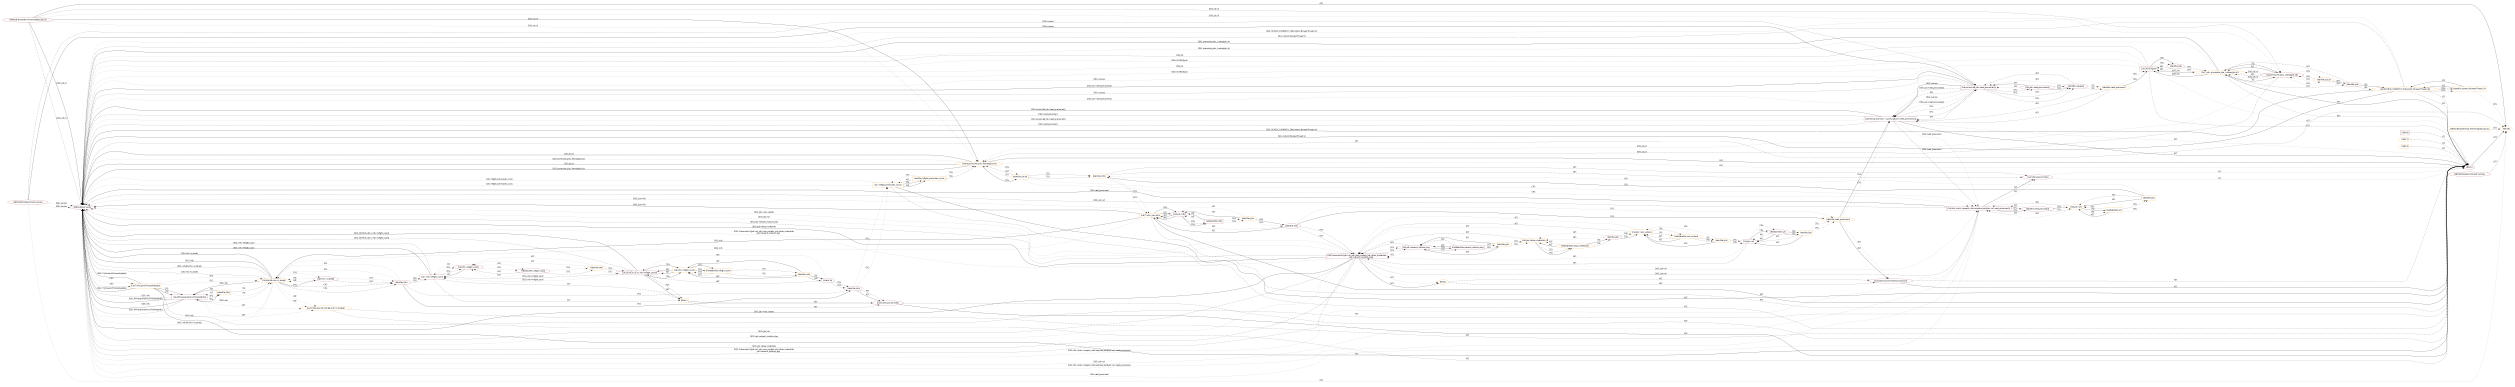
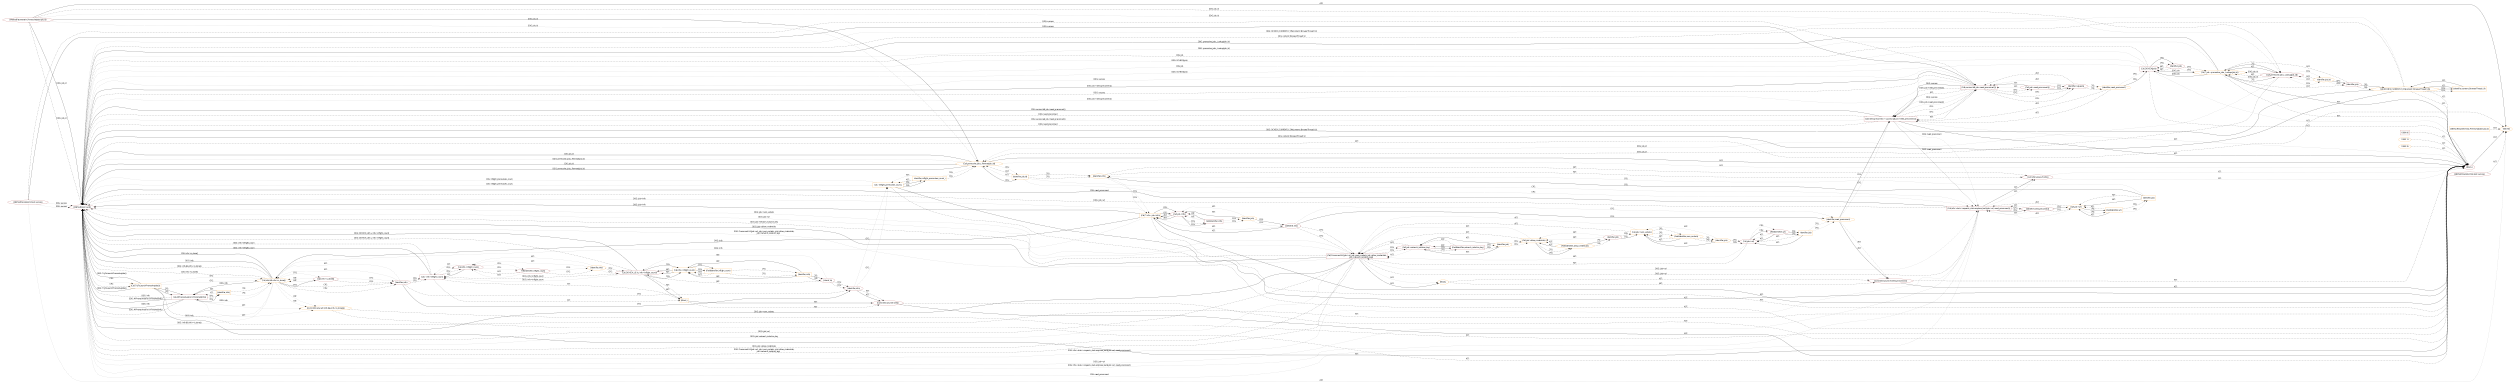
edge "(Identifier,content::BrowserThread::UI)" -> "1000100": removed, label "CFG:"
node "(Literal,preresolve_jobs_.Remove(job_id))": label "(Literal,preresolve_jobs_.Remove(job_id))" -> "(Call,preresolve_jobs_.Remove(job_id))"
